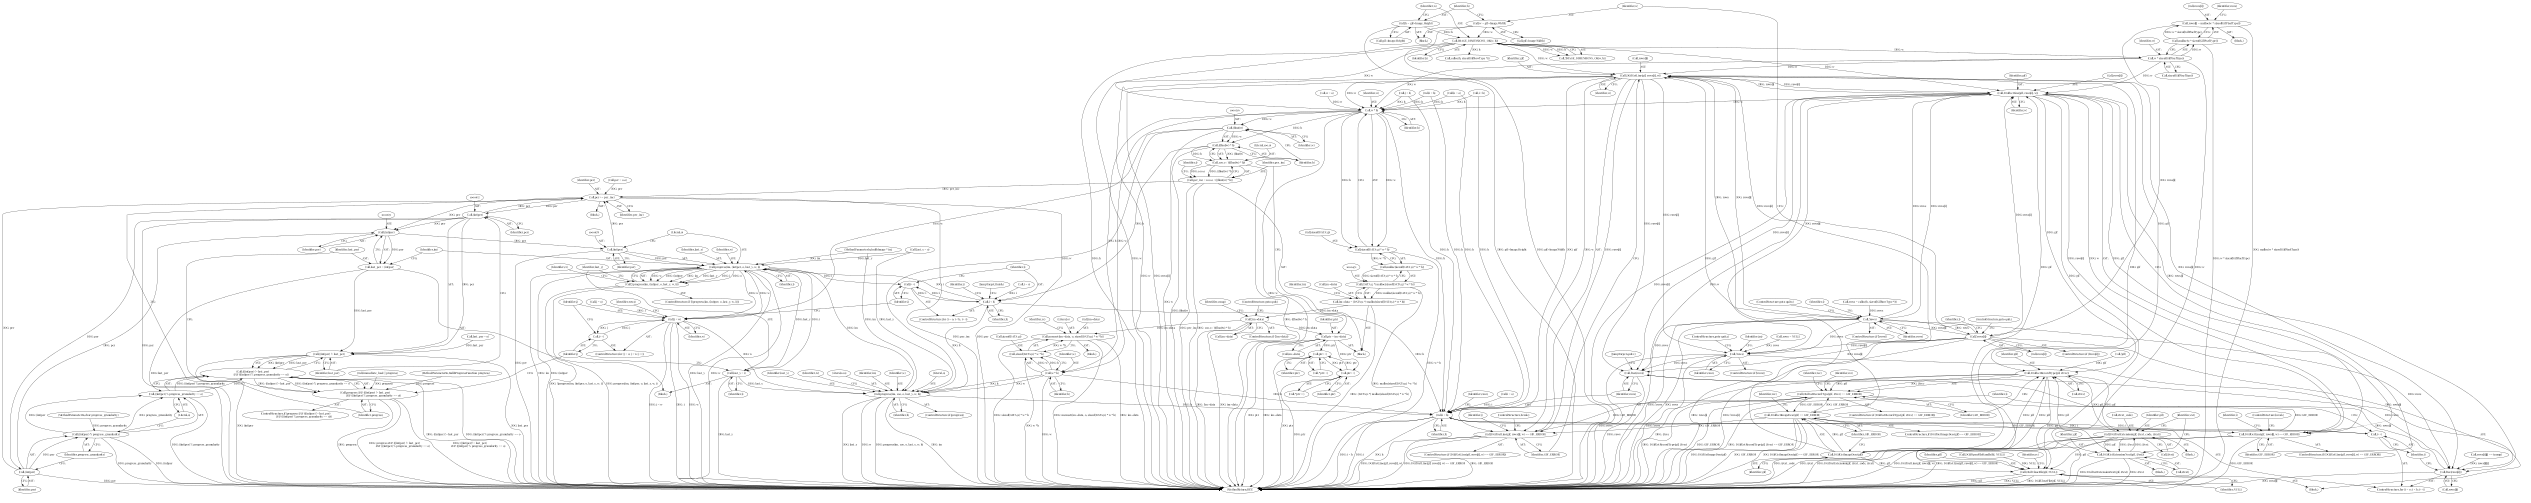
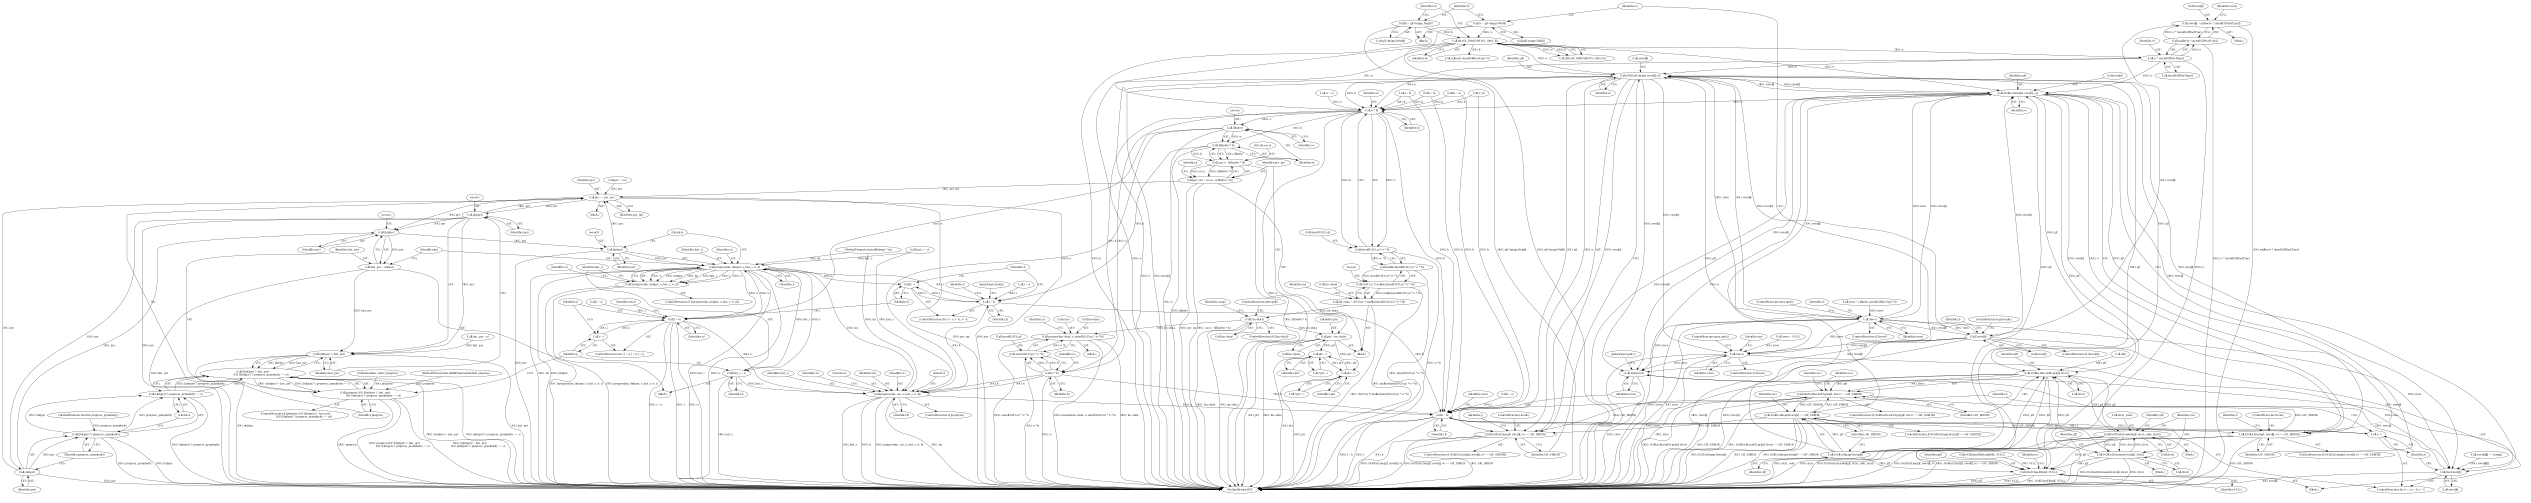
edge "(Call,malloc(sizeof(DATA32) * w * h))" -> "(MethodReturn,RET)": added, label "DDG: sizeof(DATA32) * w * h"
edge "(Call,DGifGetExtensionNext(gif, &ext))" -> "(Call,DGifCloseFile(gif, NULL))": added, label "DDG: gif"
